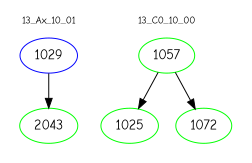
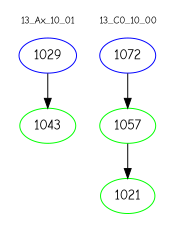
edge "1057" -> "1072": reversed
node "2043": label "2043" -> "1043"
node "1025": label "1025" -> "1021"
node "1072": color green -> blue
